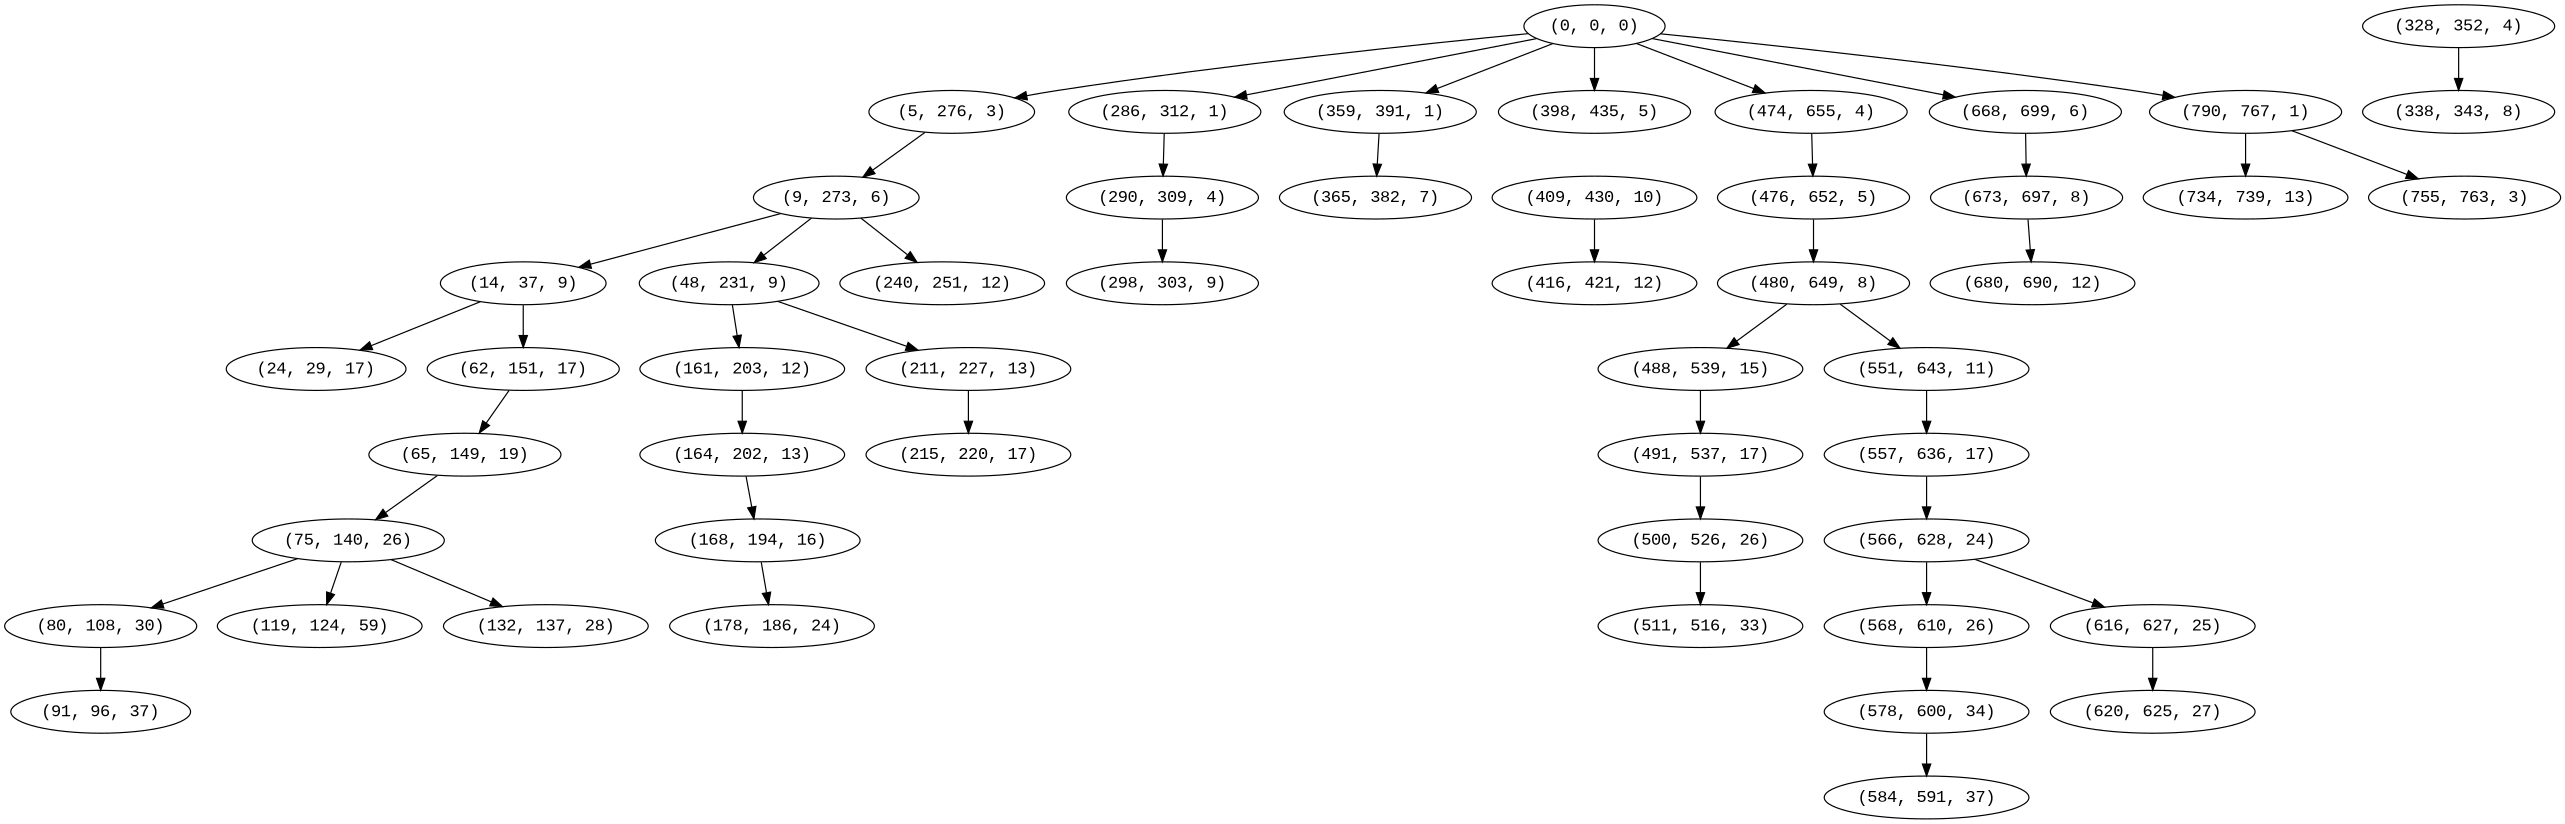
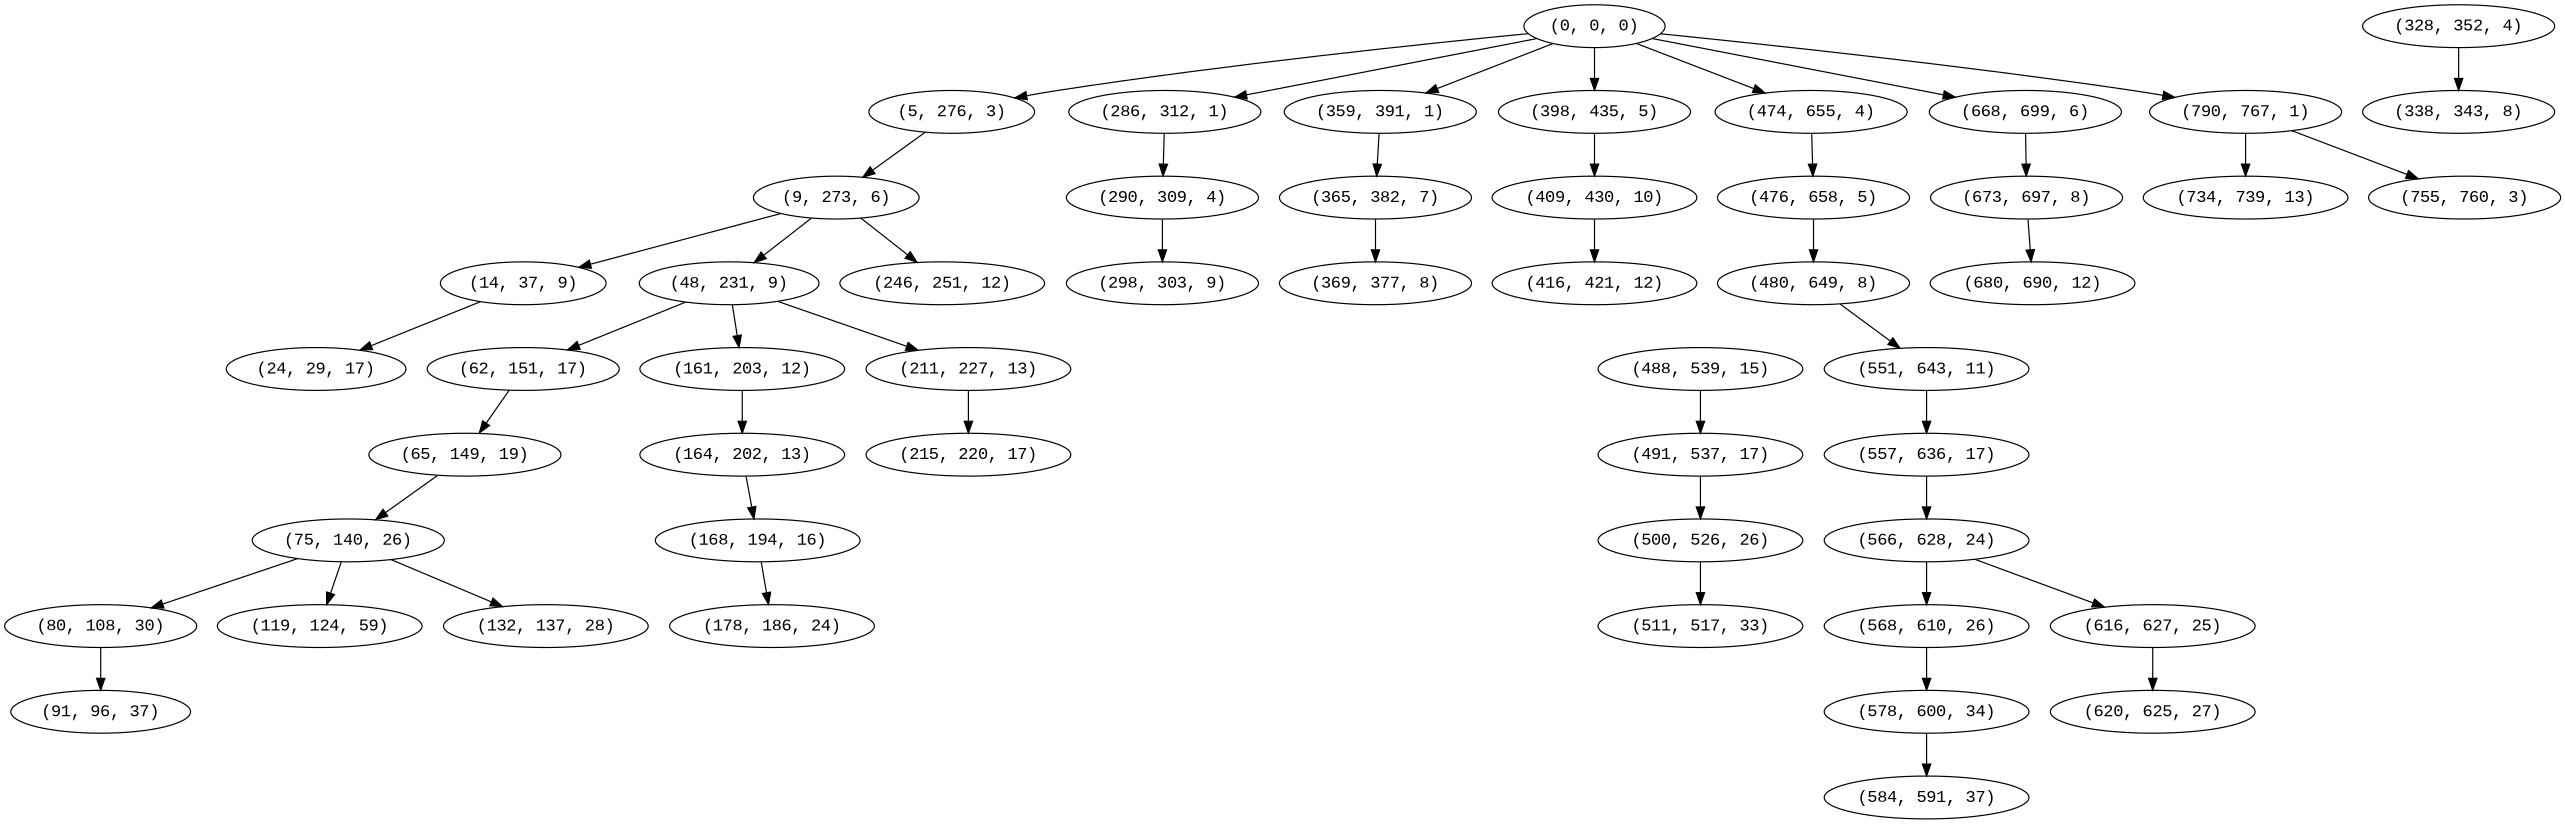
edge "(398, 435, 5)" -> "(409, 430, 10)": added
node "(476, 652, 5)": label "(476, 652, 5)" -> "(476, 658, 5)"
node "(755, 763, 3)": label "(755, 763, 3)" -> "(755, 760, 3)"
node "(240, 251, 12)": label "(240, 251, 12)" -> "(246, 251, 12)"
node "(369, 377, 8)": added
edge "(14, 37, 9)" -> "(62, 151, 17)": now "(48, 231, 9)" -> "(62, 151, 17)"
edge "(480, 649, 8)" -> "(488, 539, 15)": removed
node "(511, 516, 33)": label "(511, 516, 33)" -> "(511, 517, 33)"
